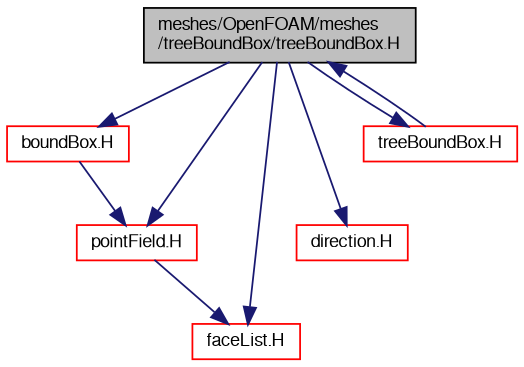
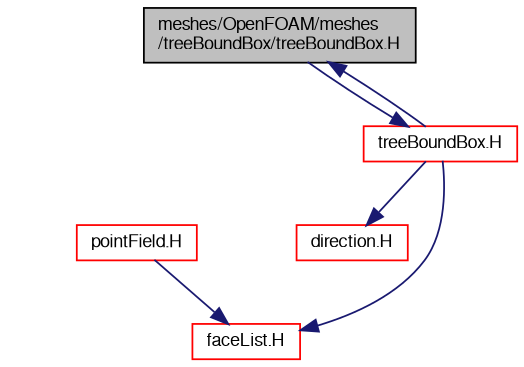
edge "meshes/OpenFOAM/meshes /treeBoundBox/treeBoundBox.H" -> "direction.H": now "treeBoundBox.H" -> "direction.H"
edge "meshes/OpenFOAM/meshes /treeBoundBox/treeBoundBox.H" -> "pointField.H": removed
node "boundBox.H": removed
edge "meshes/OpenFOAM/meshes /treeBoundBox/treeBoundBox.H" -> "faceList.H": now "treeBoundBox.H" -> "faceList.H"
